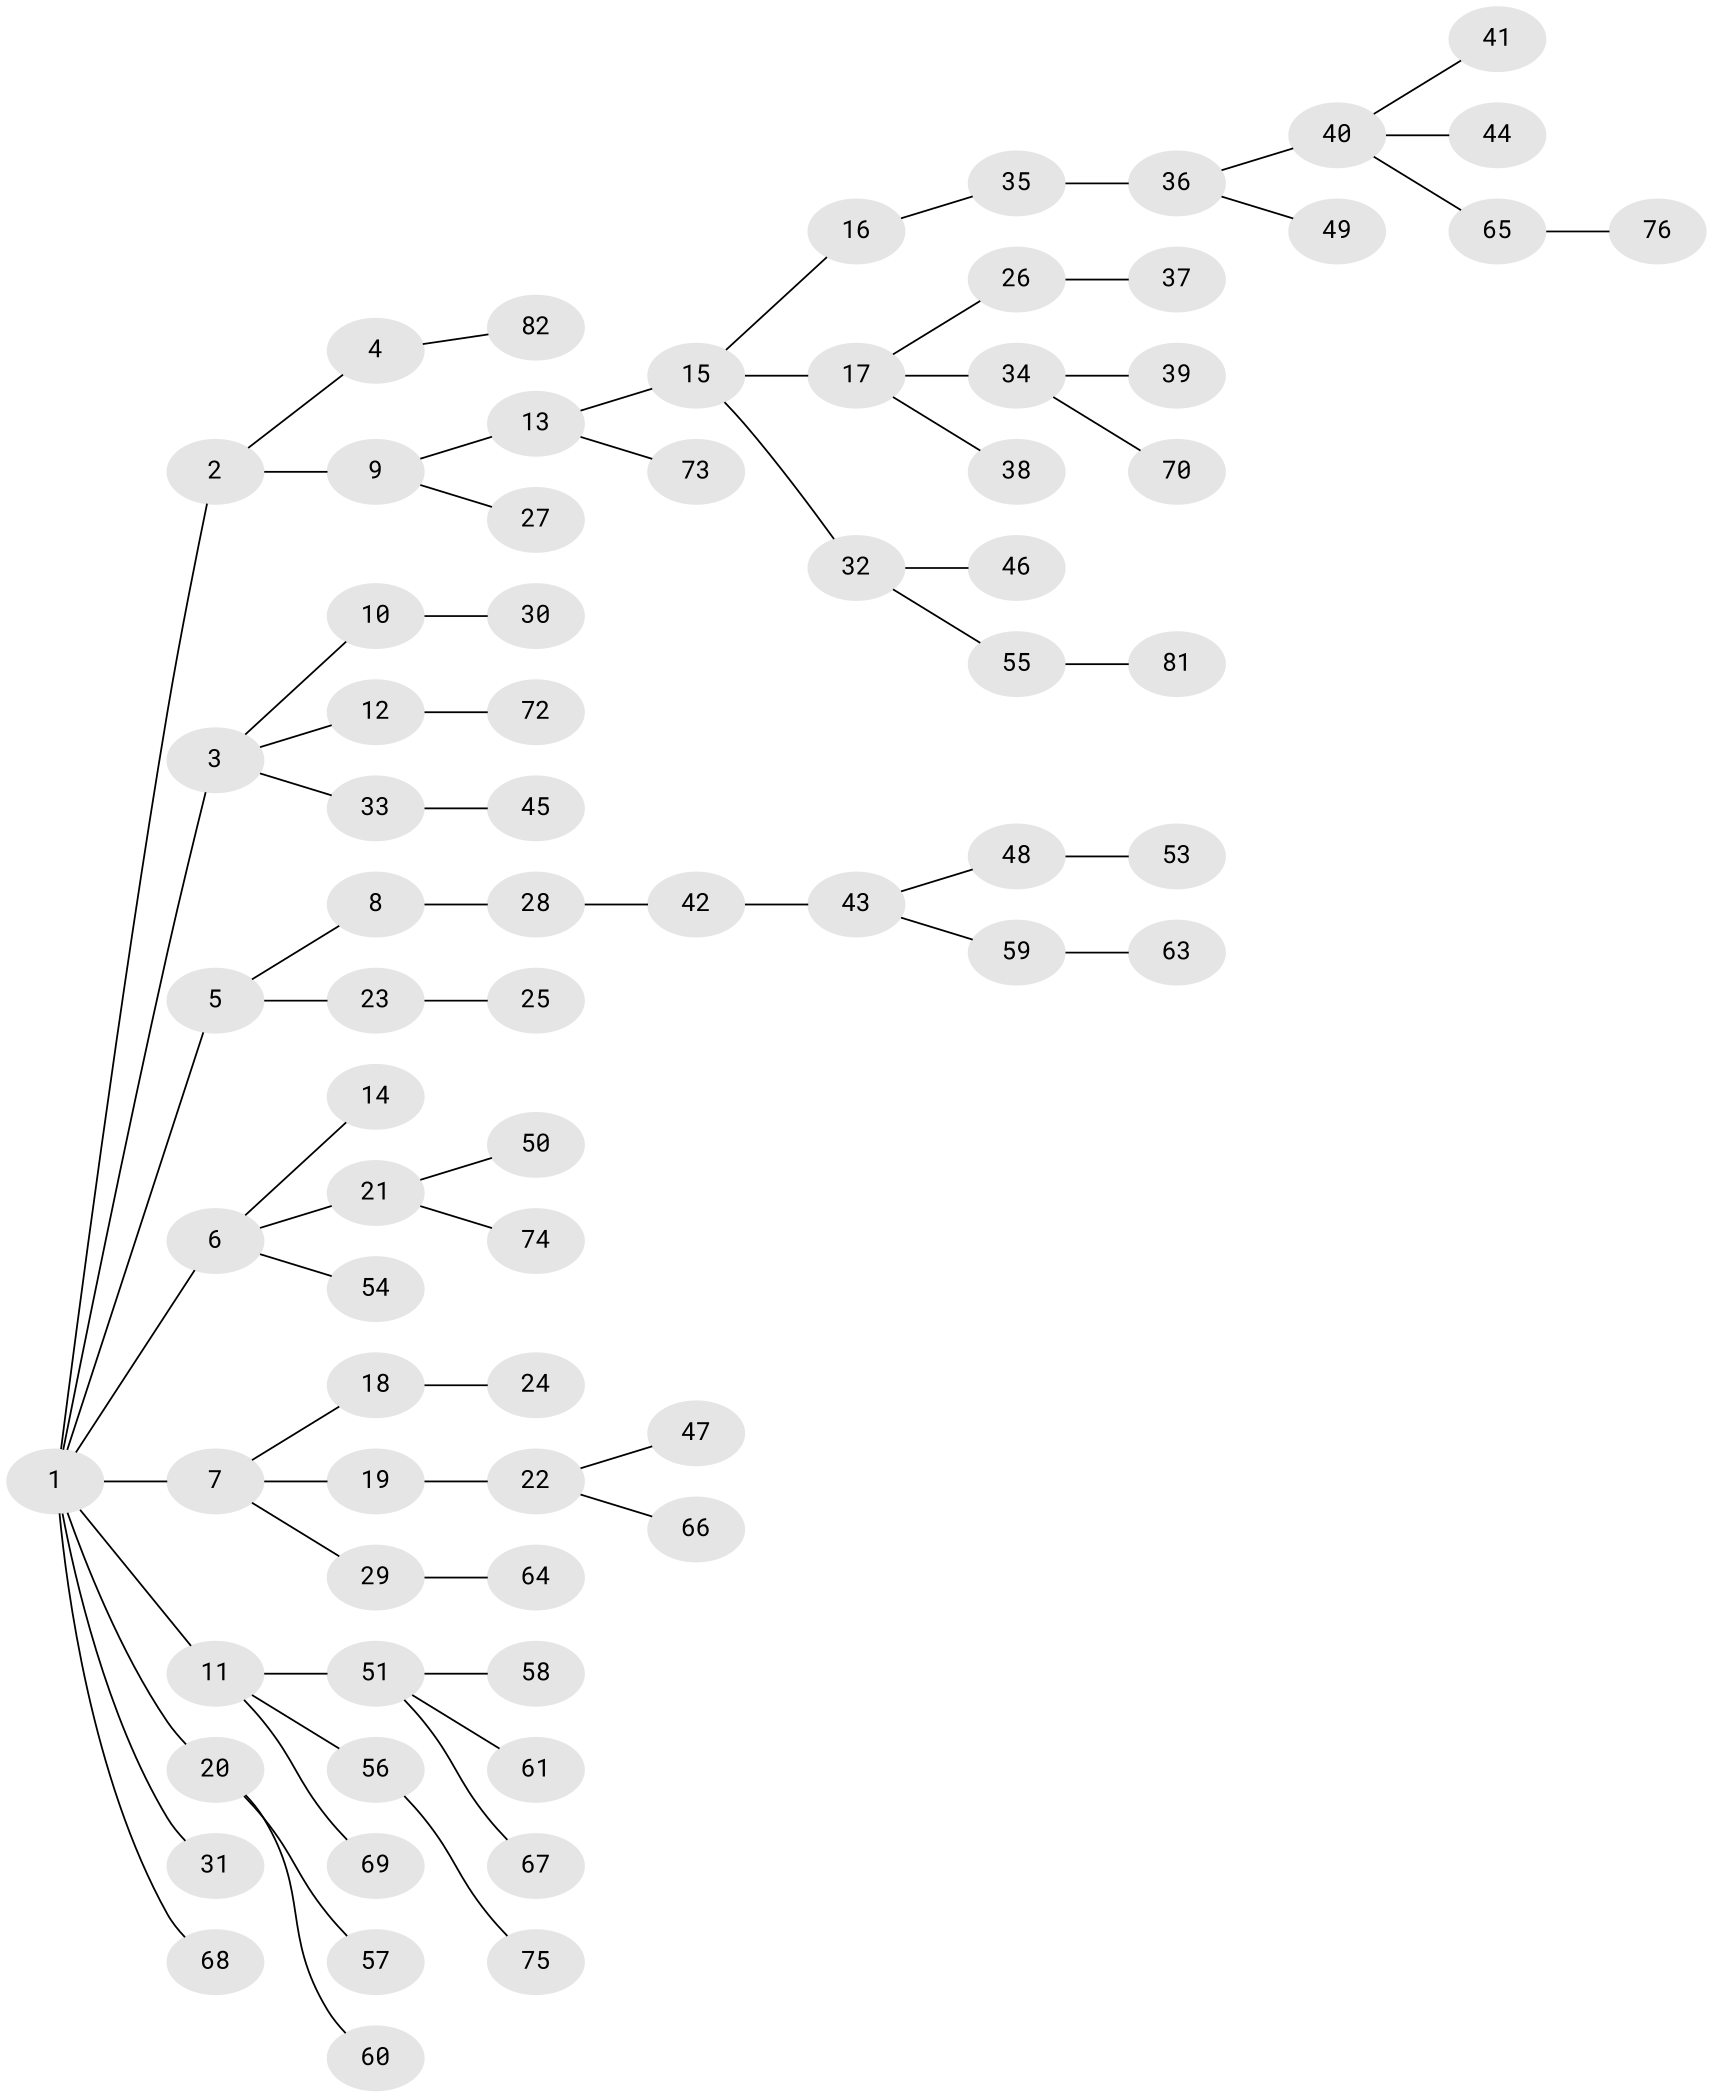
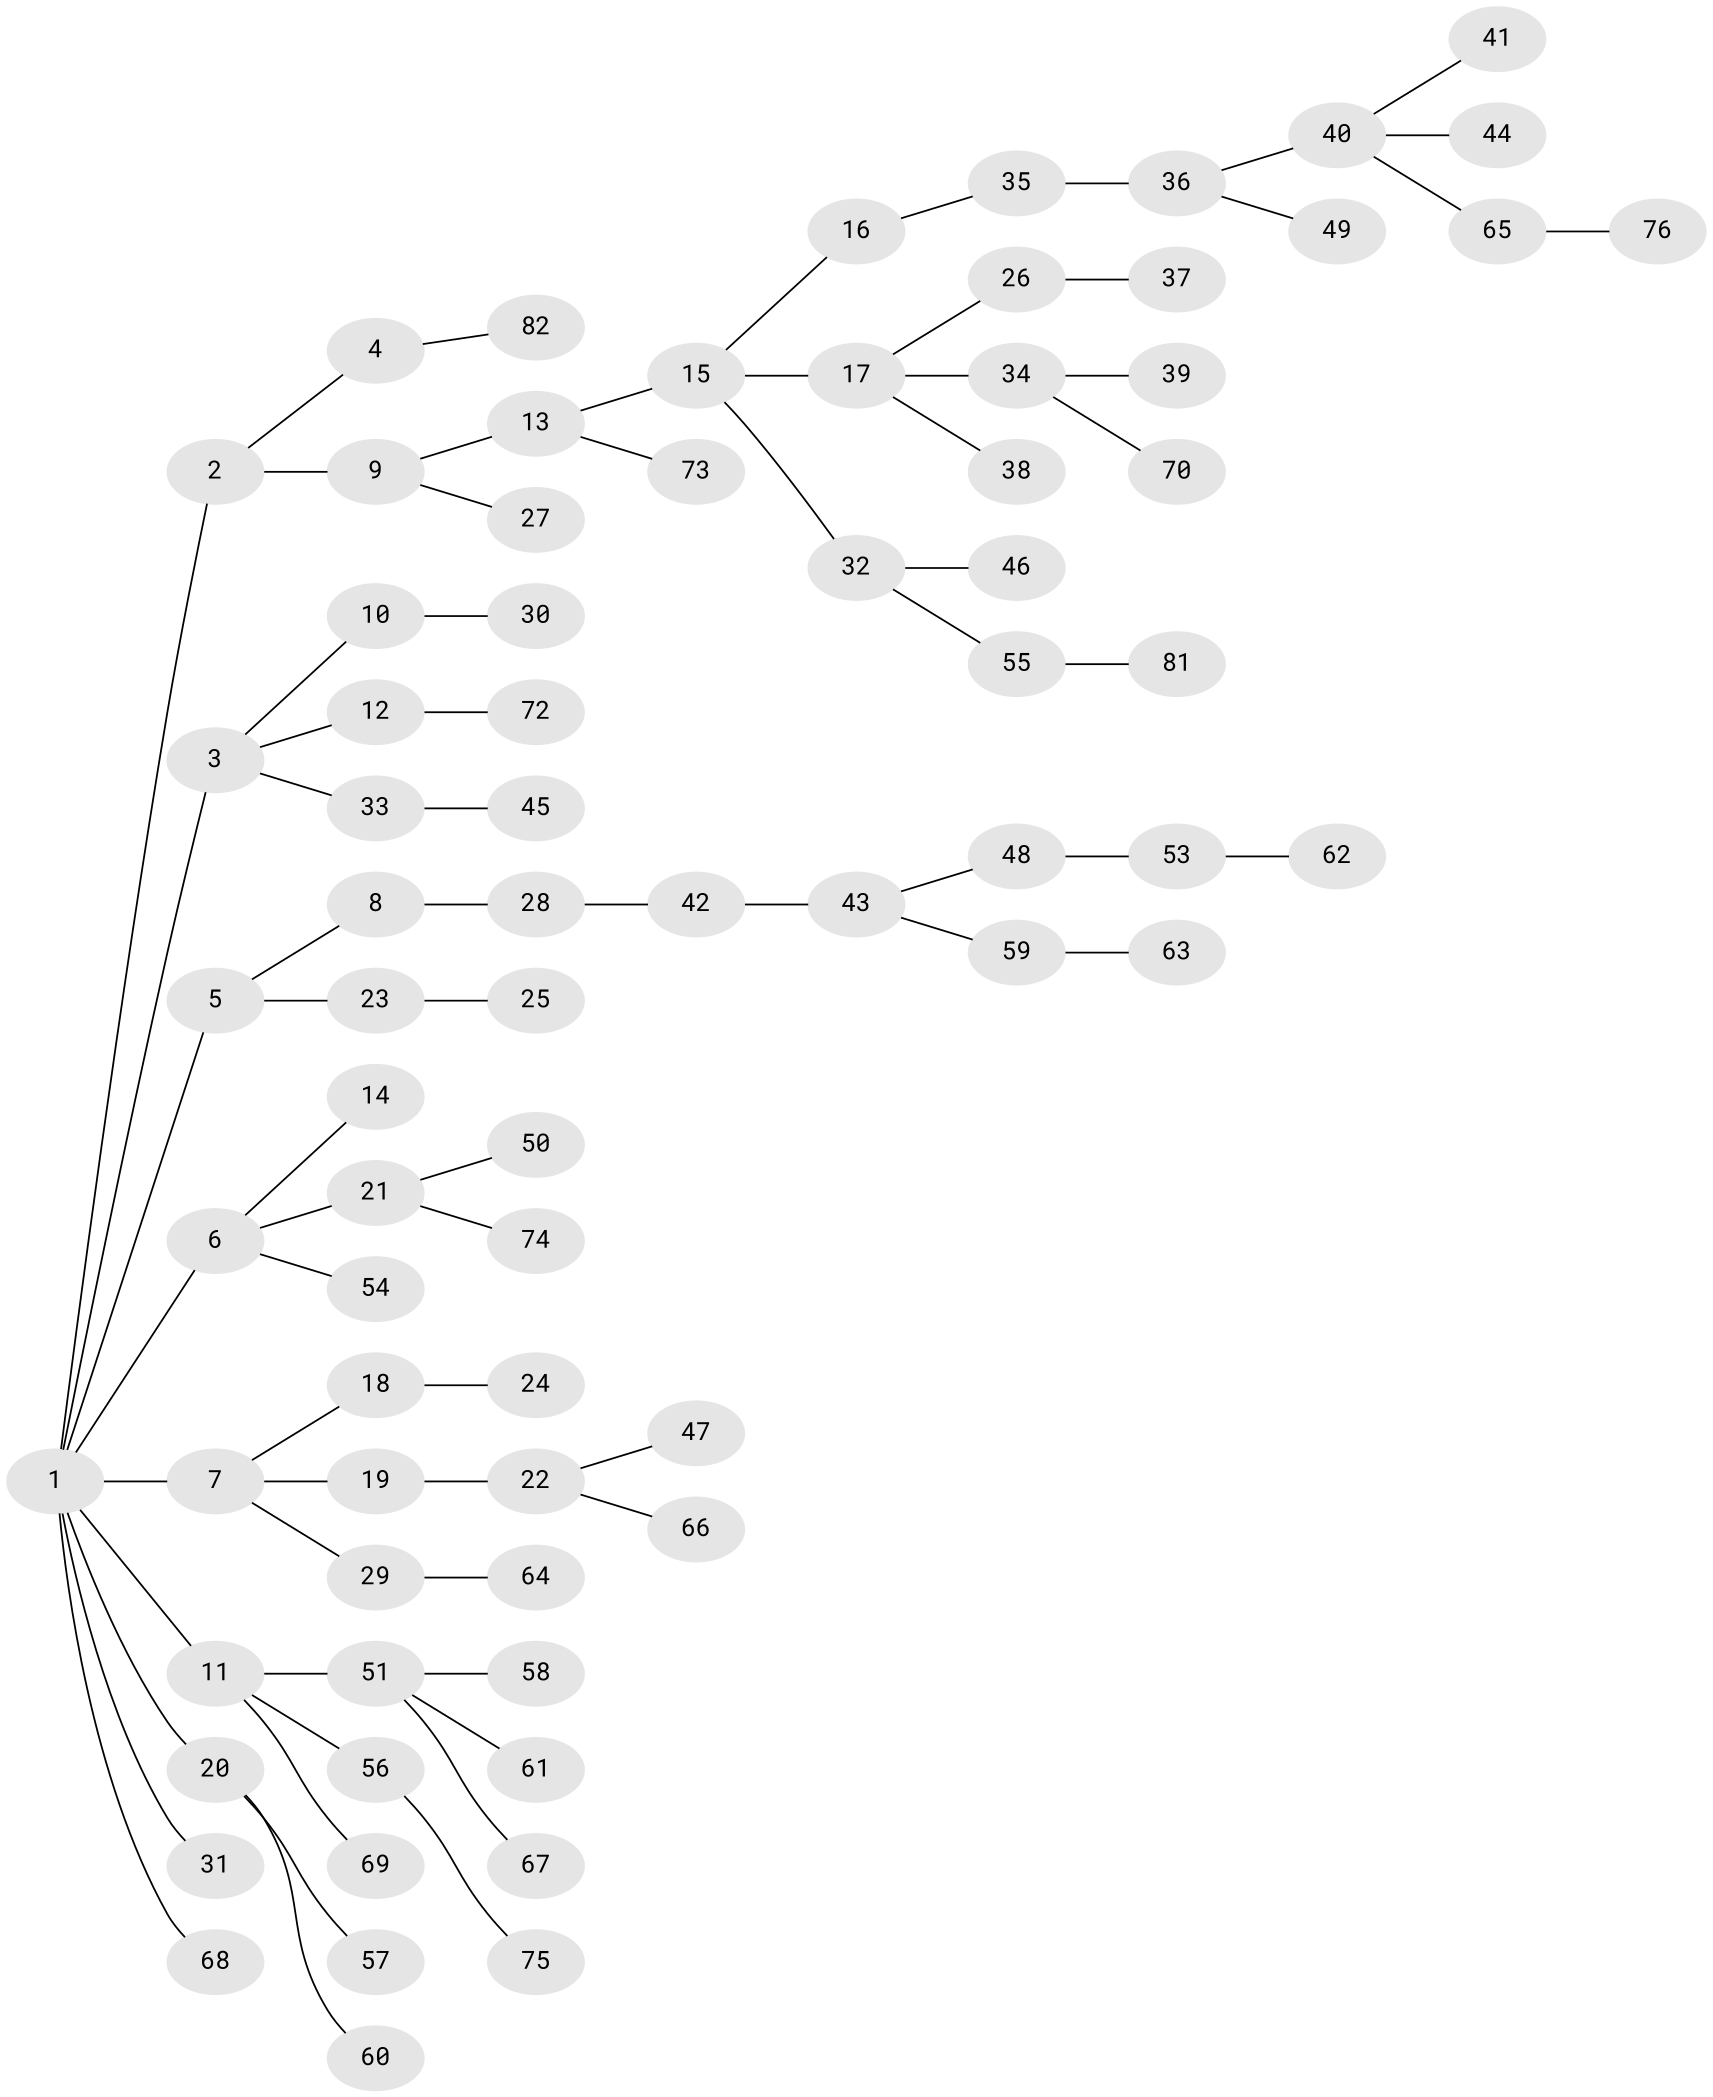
node "62": added
